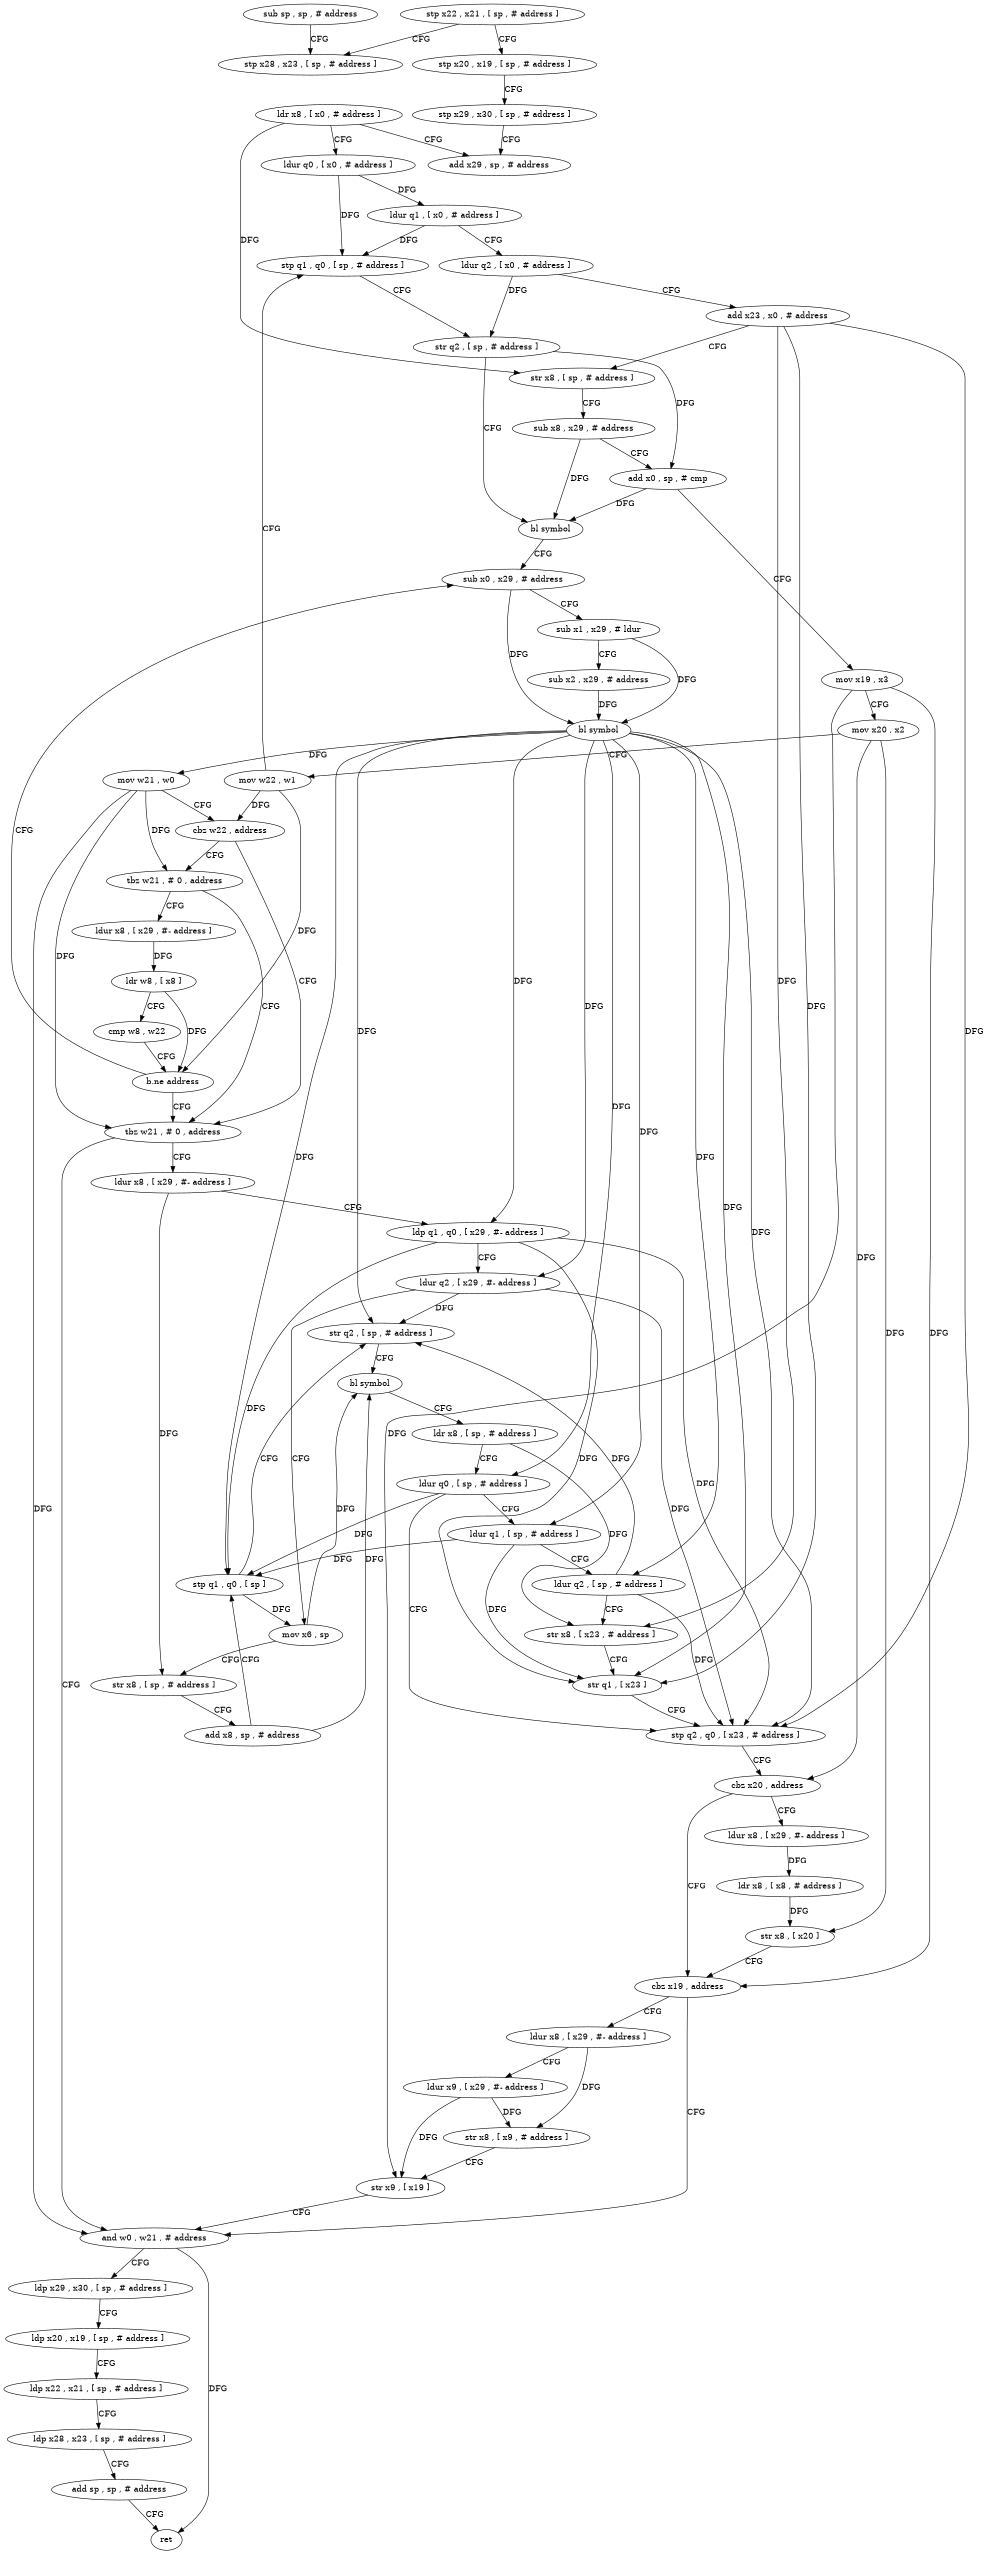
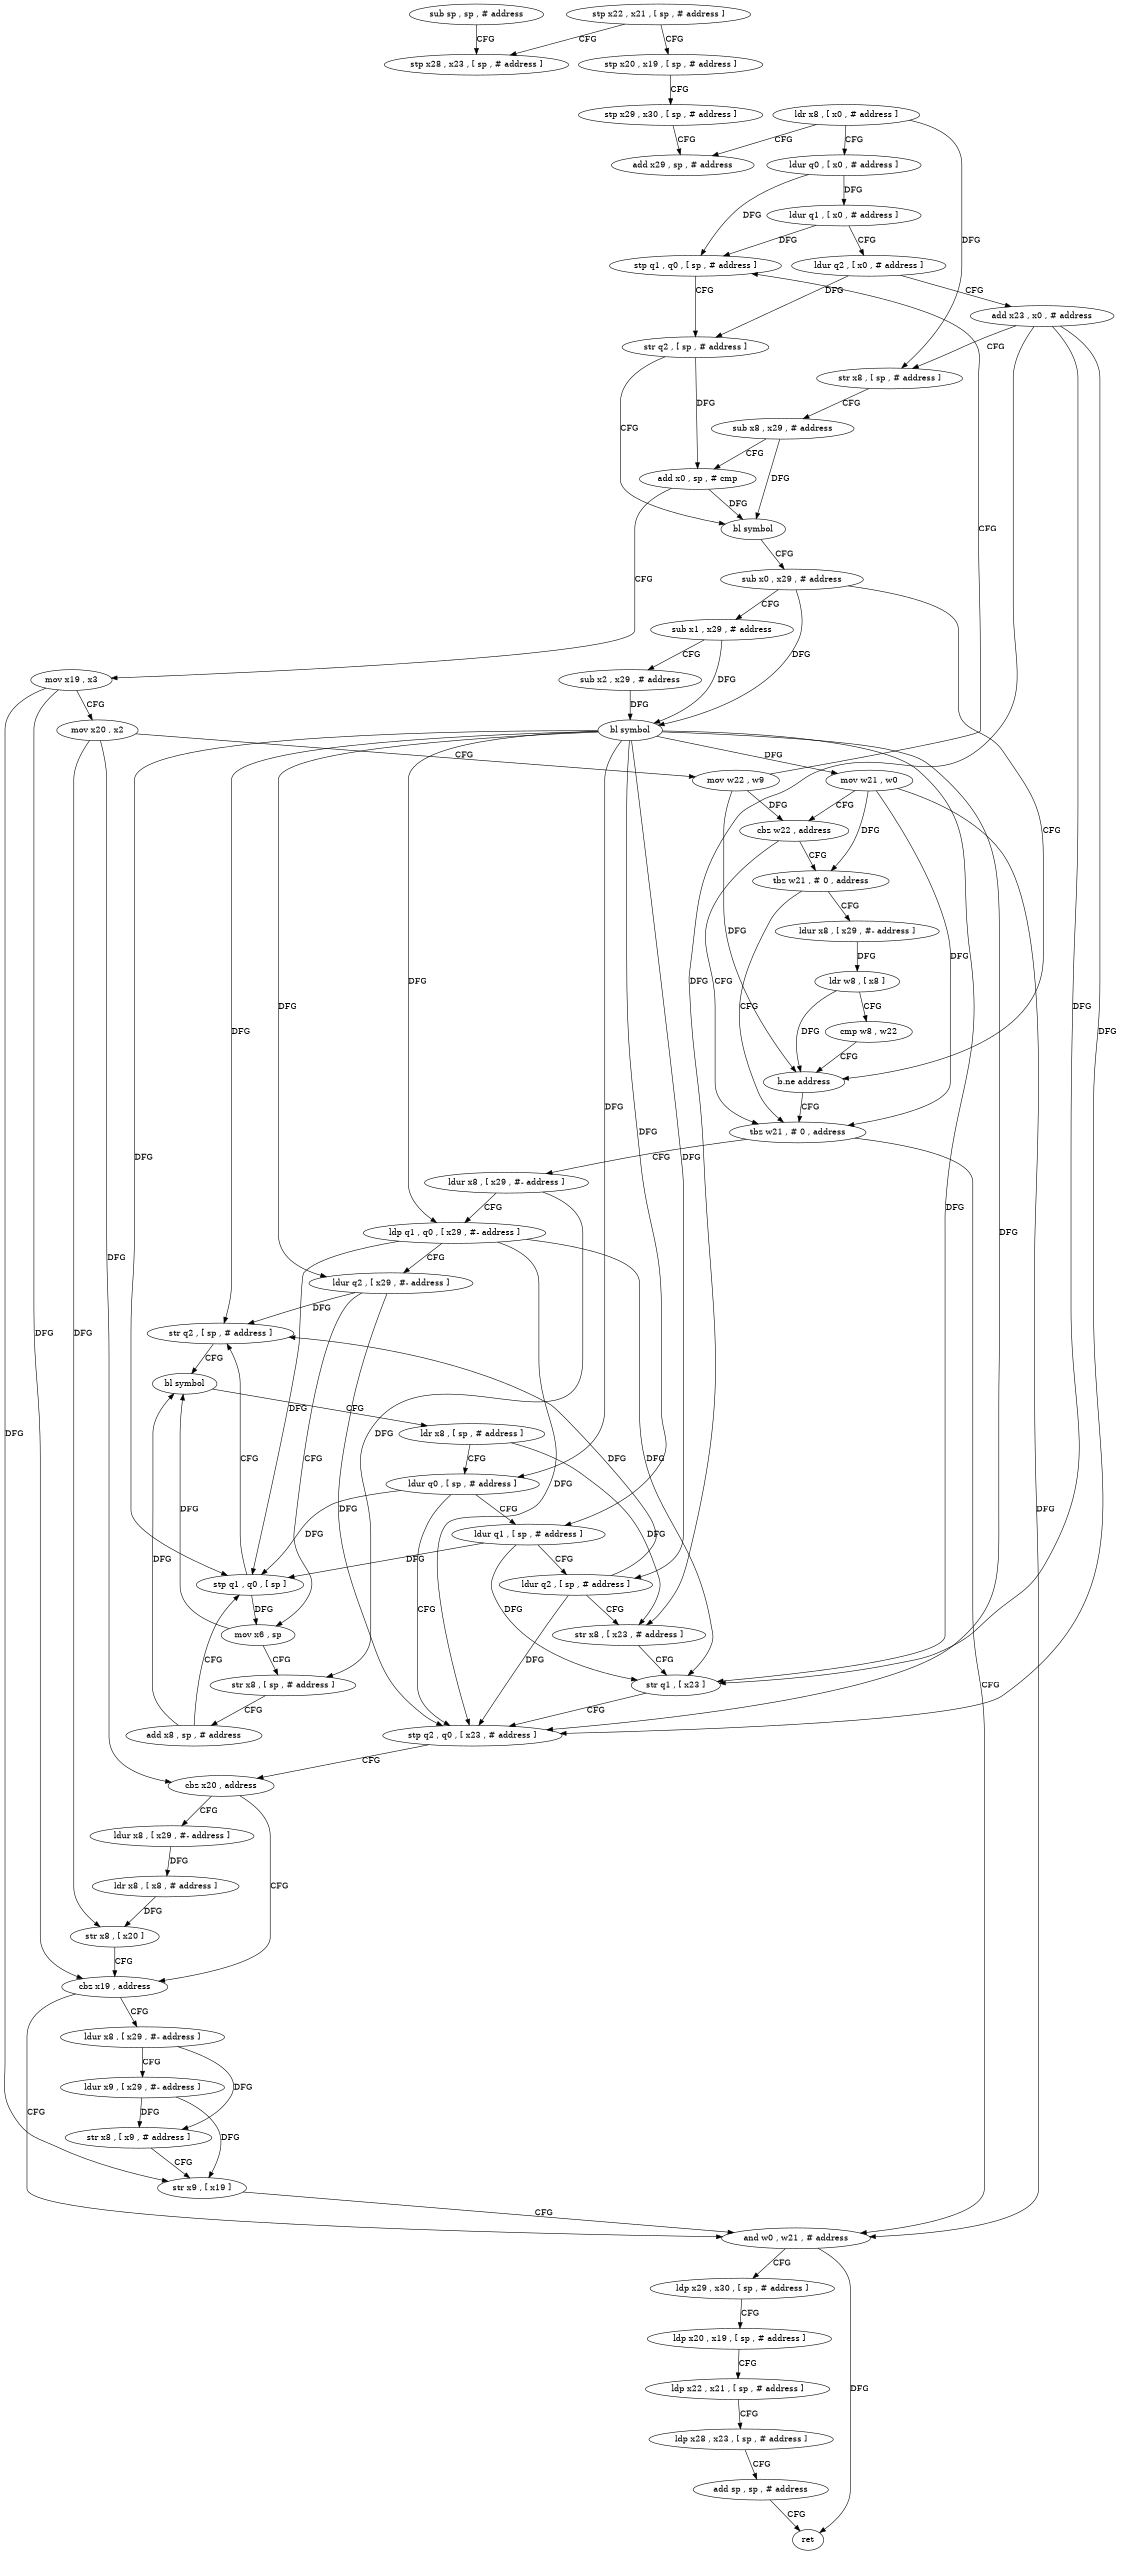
node "sub x1 , x29 , # ldur": label "sub x1 , x29 , # ldur" -> "sub x1 , x29 , # address"
edge "b.ne address" -> "sub x0 , x29 , # address": reversed
node "mov w22 , w1": label "mov w22 , w1" -> "mov w22 , w9"
